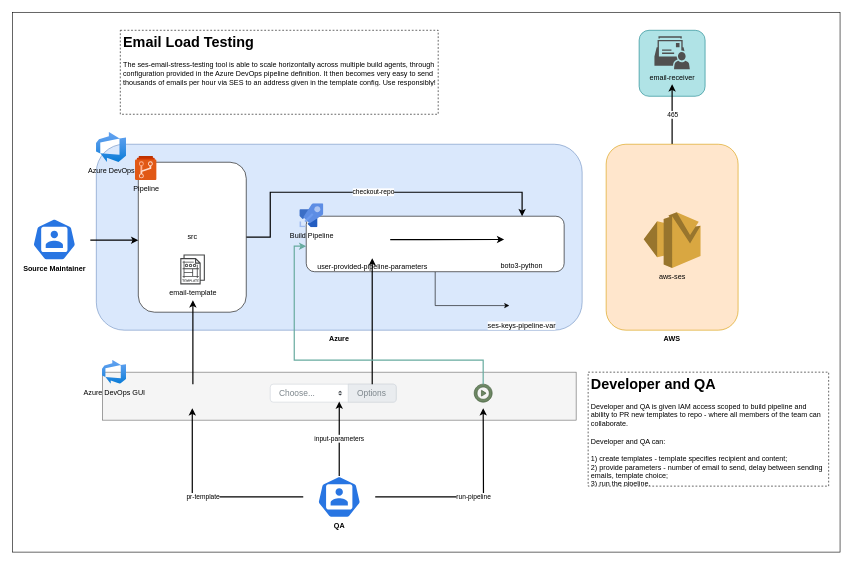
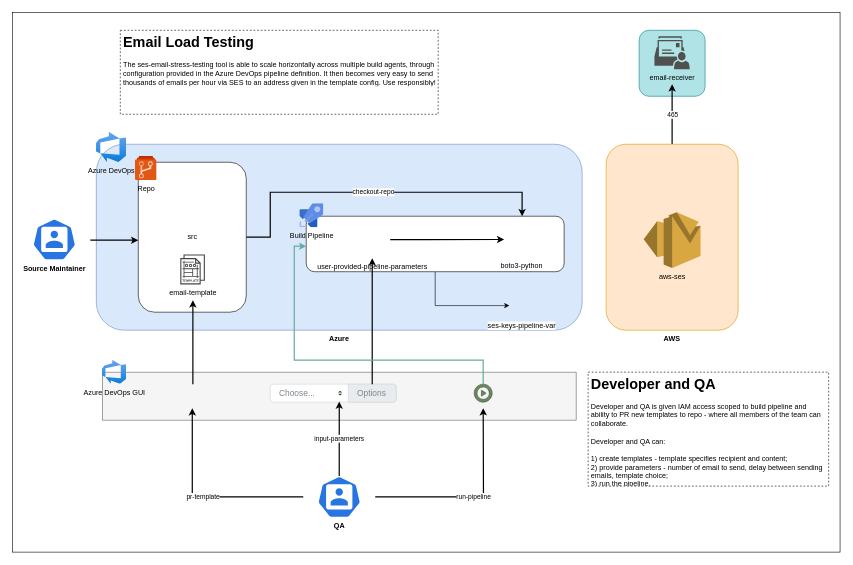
node "Pipeline": label "Pipeline" -> "Repo"
